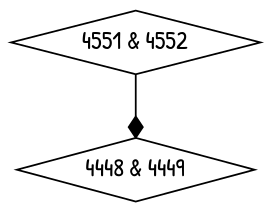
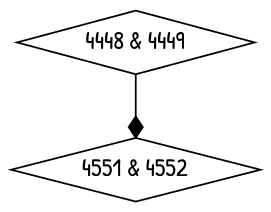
edge "4551 & 4552" -> "4448 & 4449": reversed
